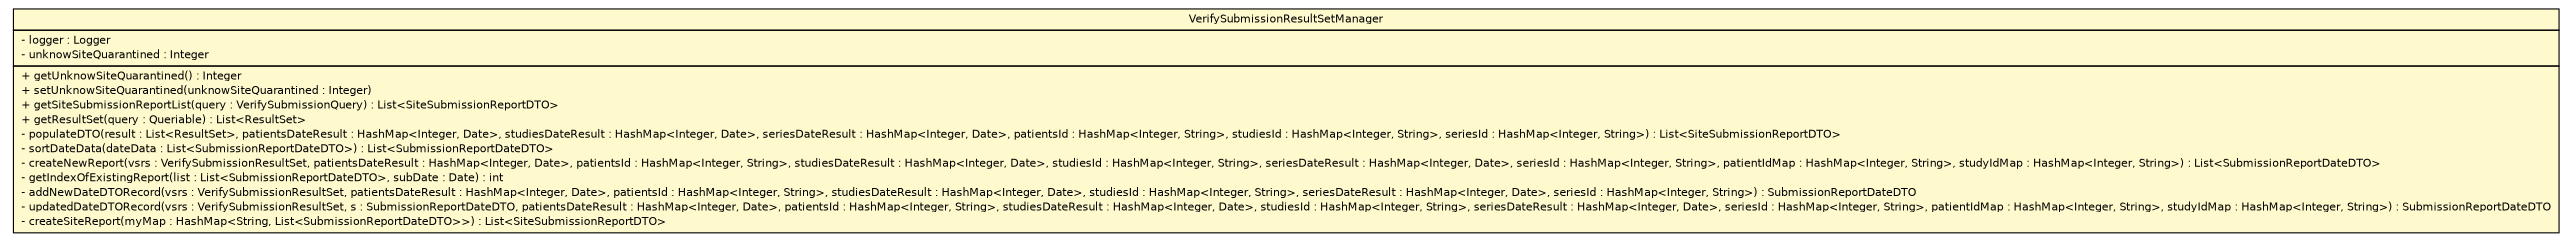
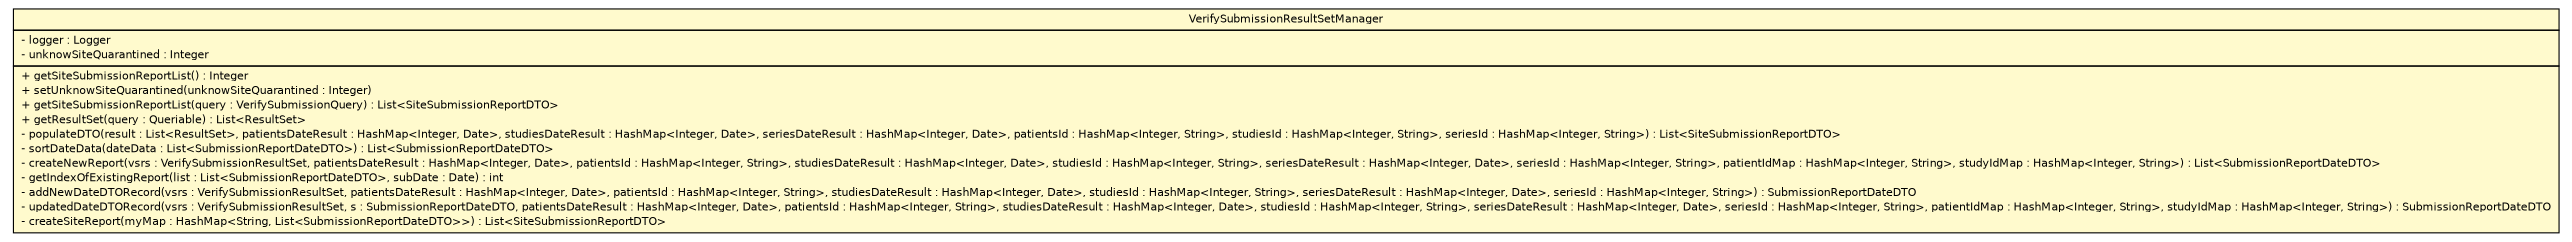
node "VerifySubmissionResultSetManager": text "+ getUnknowSiteQuarantined() : Integer" -> "+ getSiteSubmissionReportList() : Integer"
